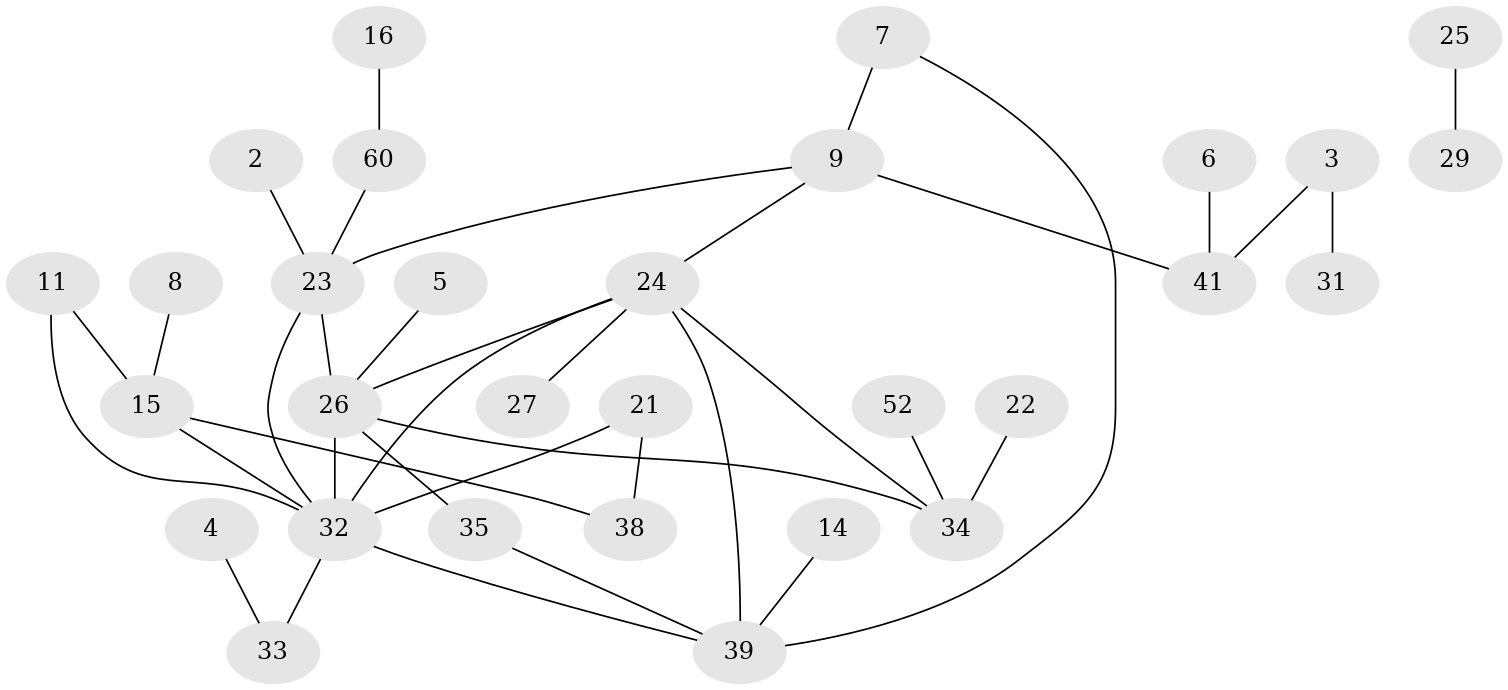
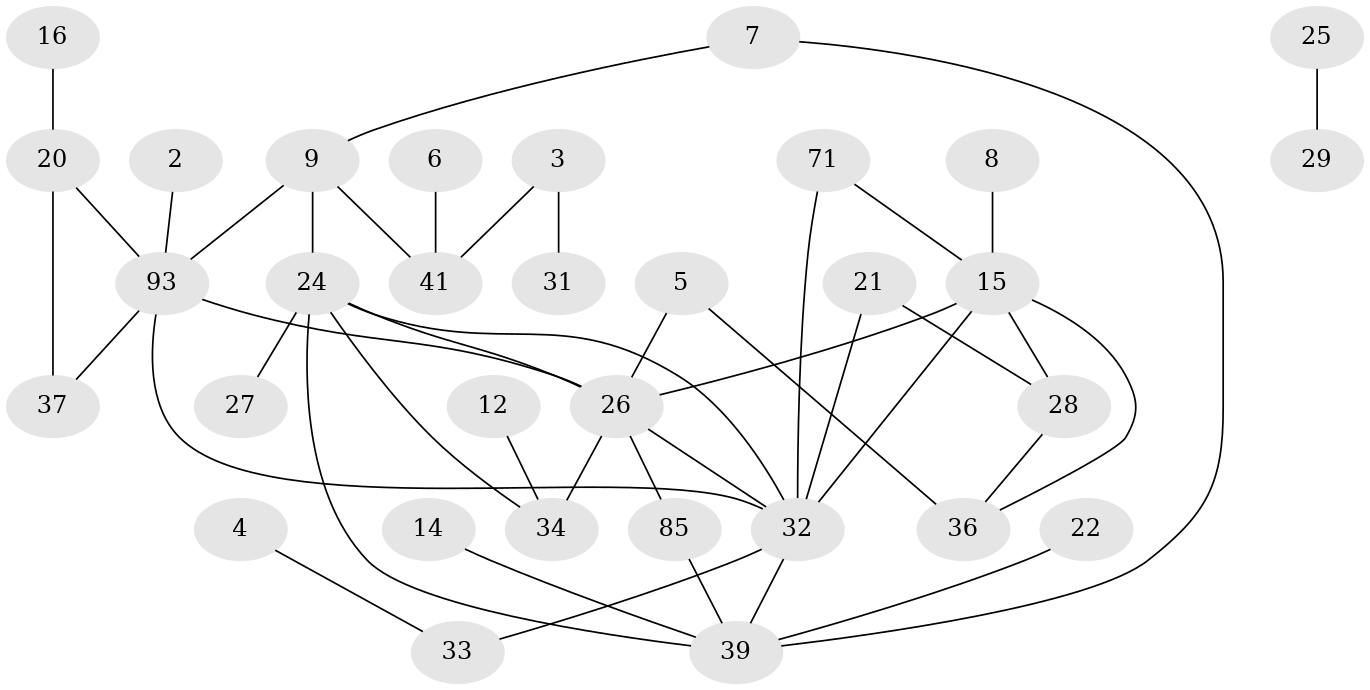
node "60": label "60" -> "20"
node "11": label "11" -> "71"
node "23": label "23" -> "93"
edge "15" -- "26": added
node "37": added
node "52": label "52" -> "12"
edge "22" -- "34": now "22" -- "39"
node "35": label "35" -> "85"
node "38": label "38" -> "28"
node "36": added
